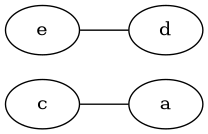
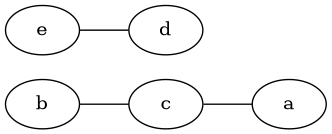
node "b": added
